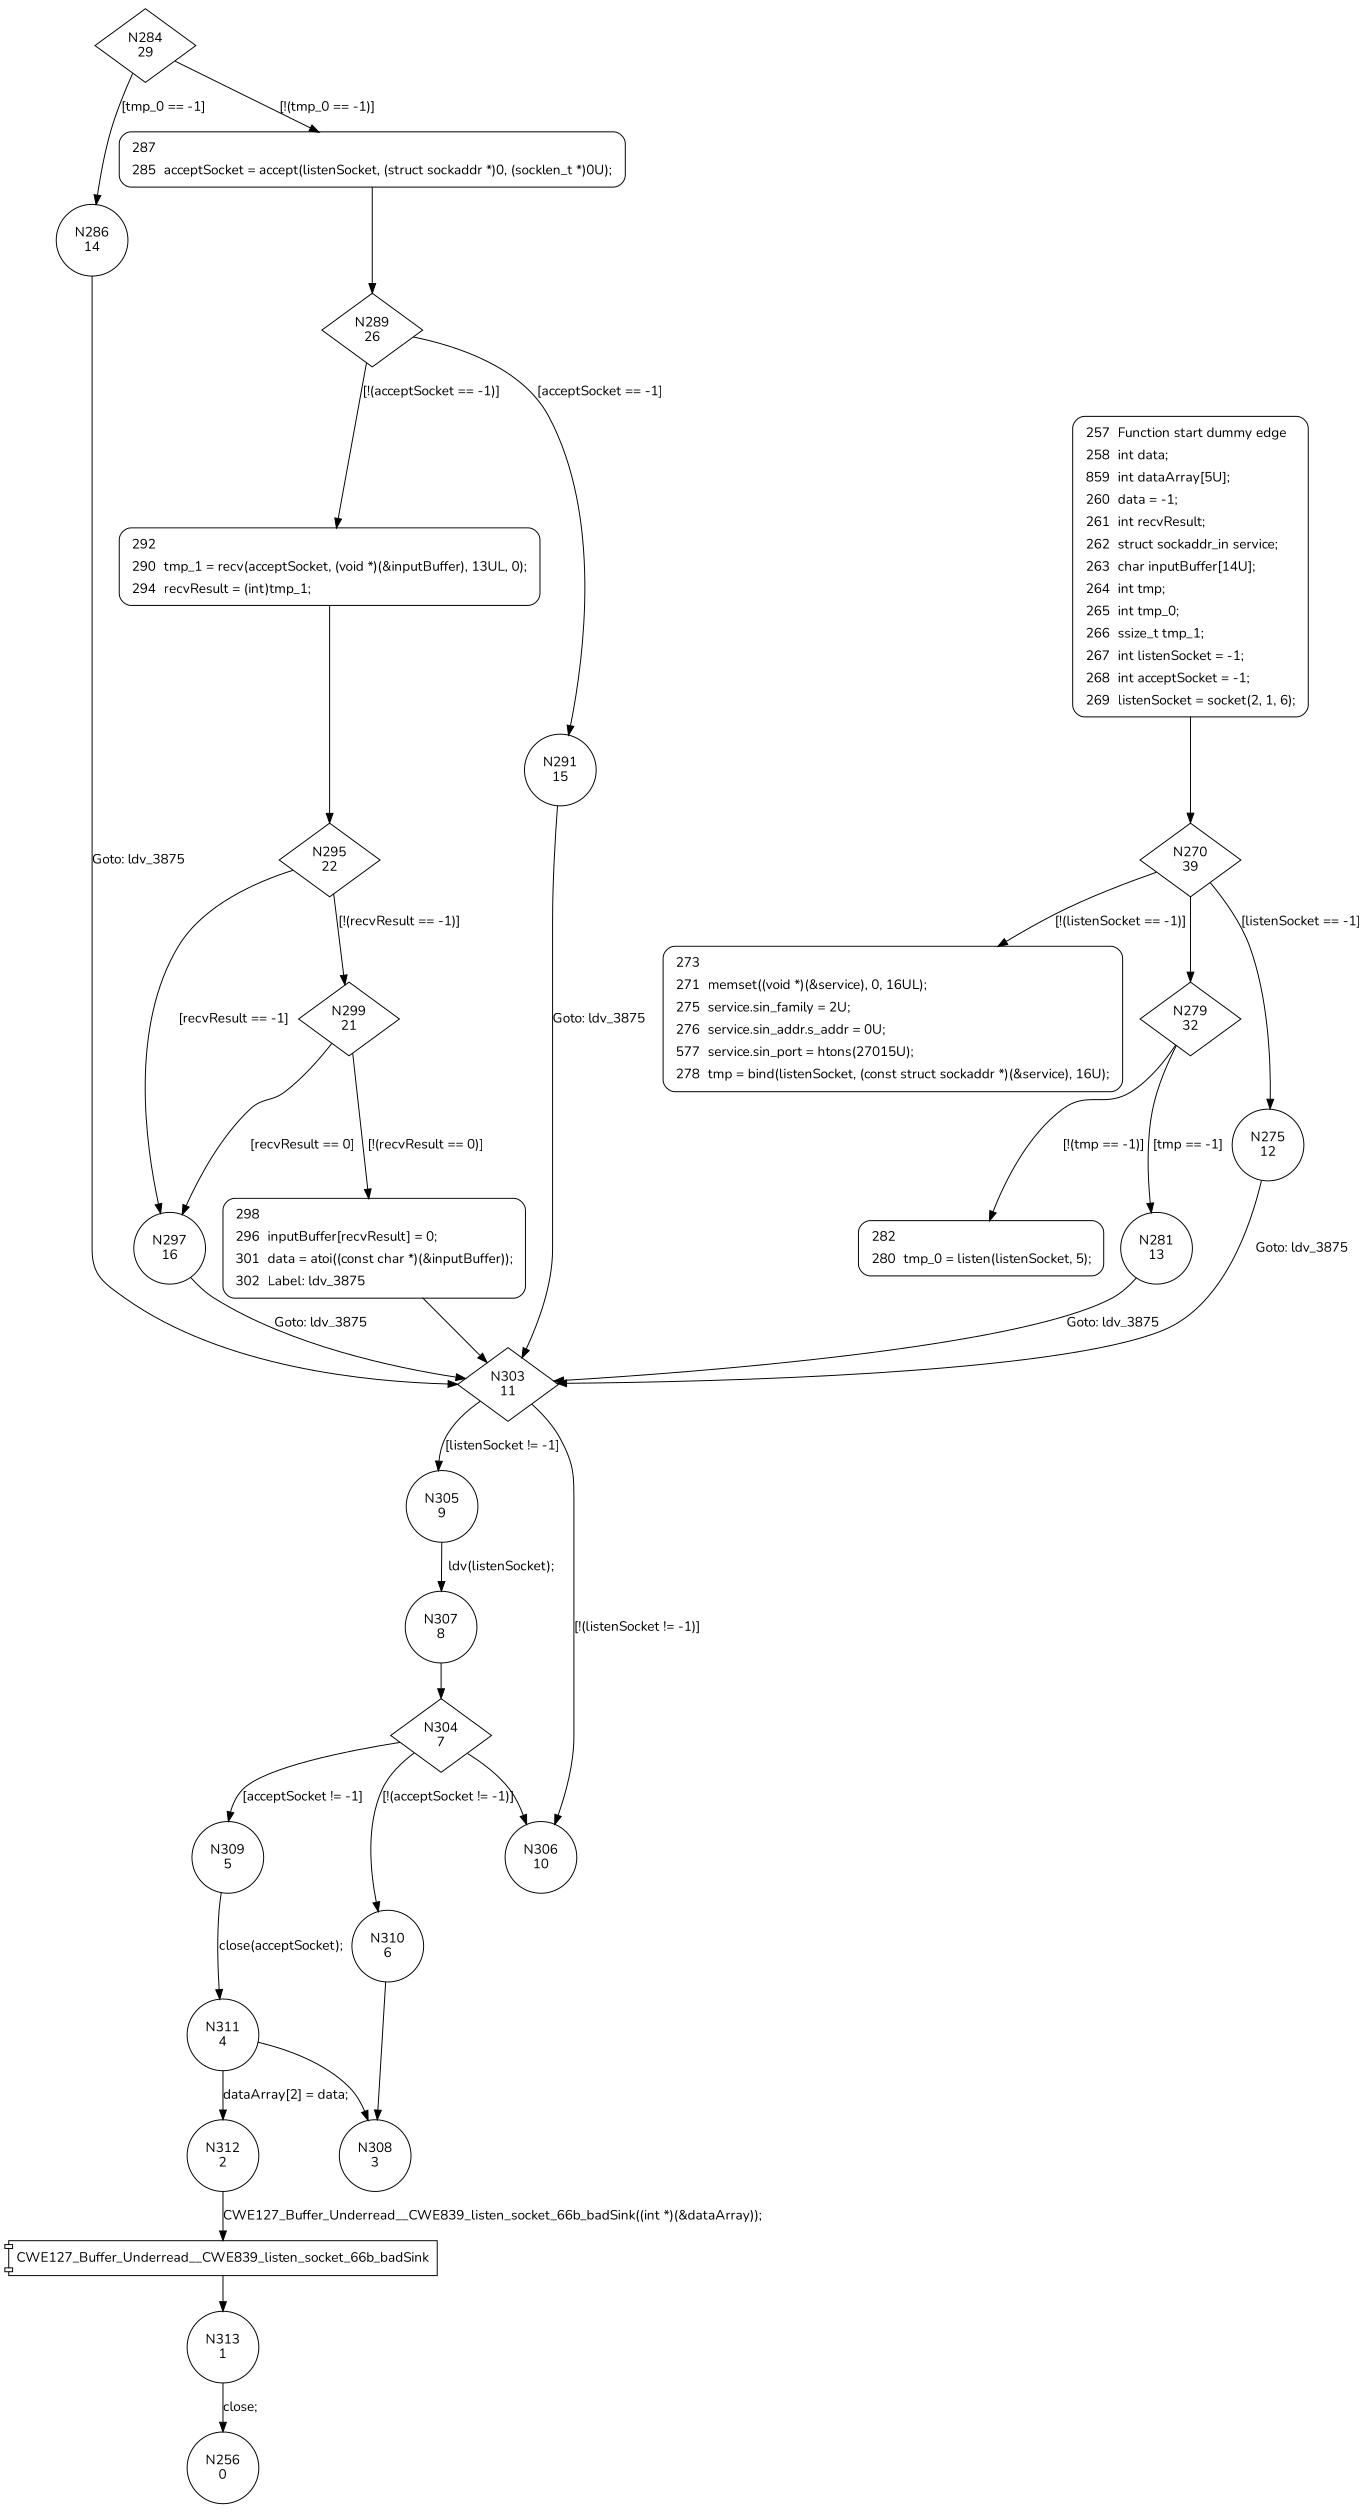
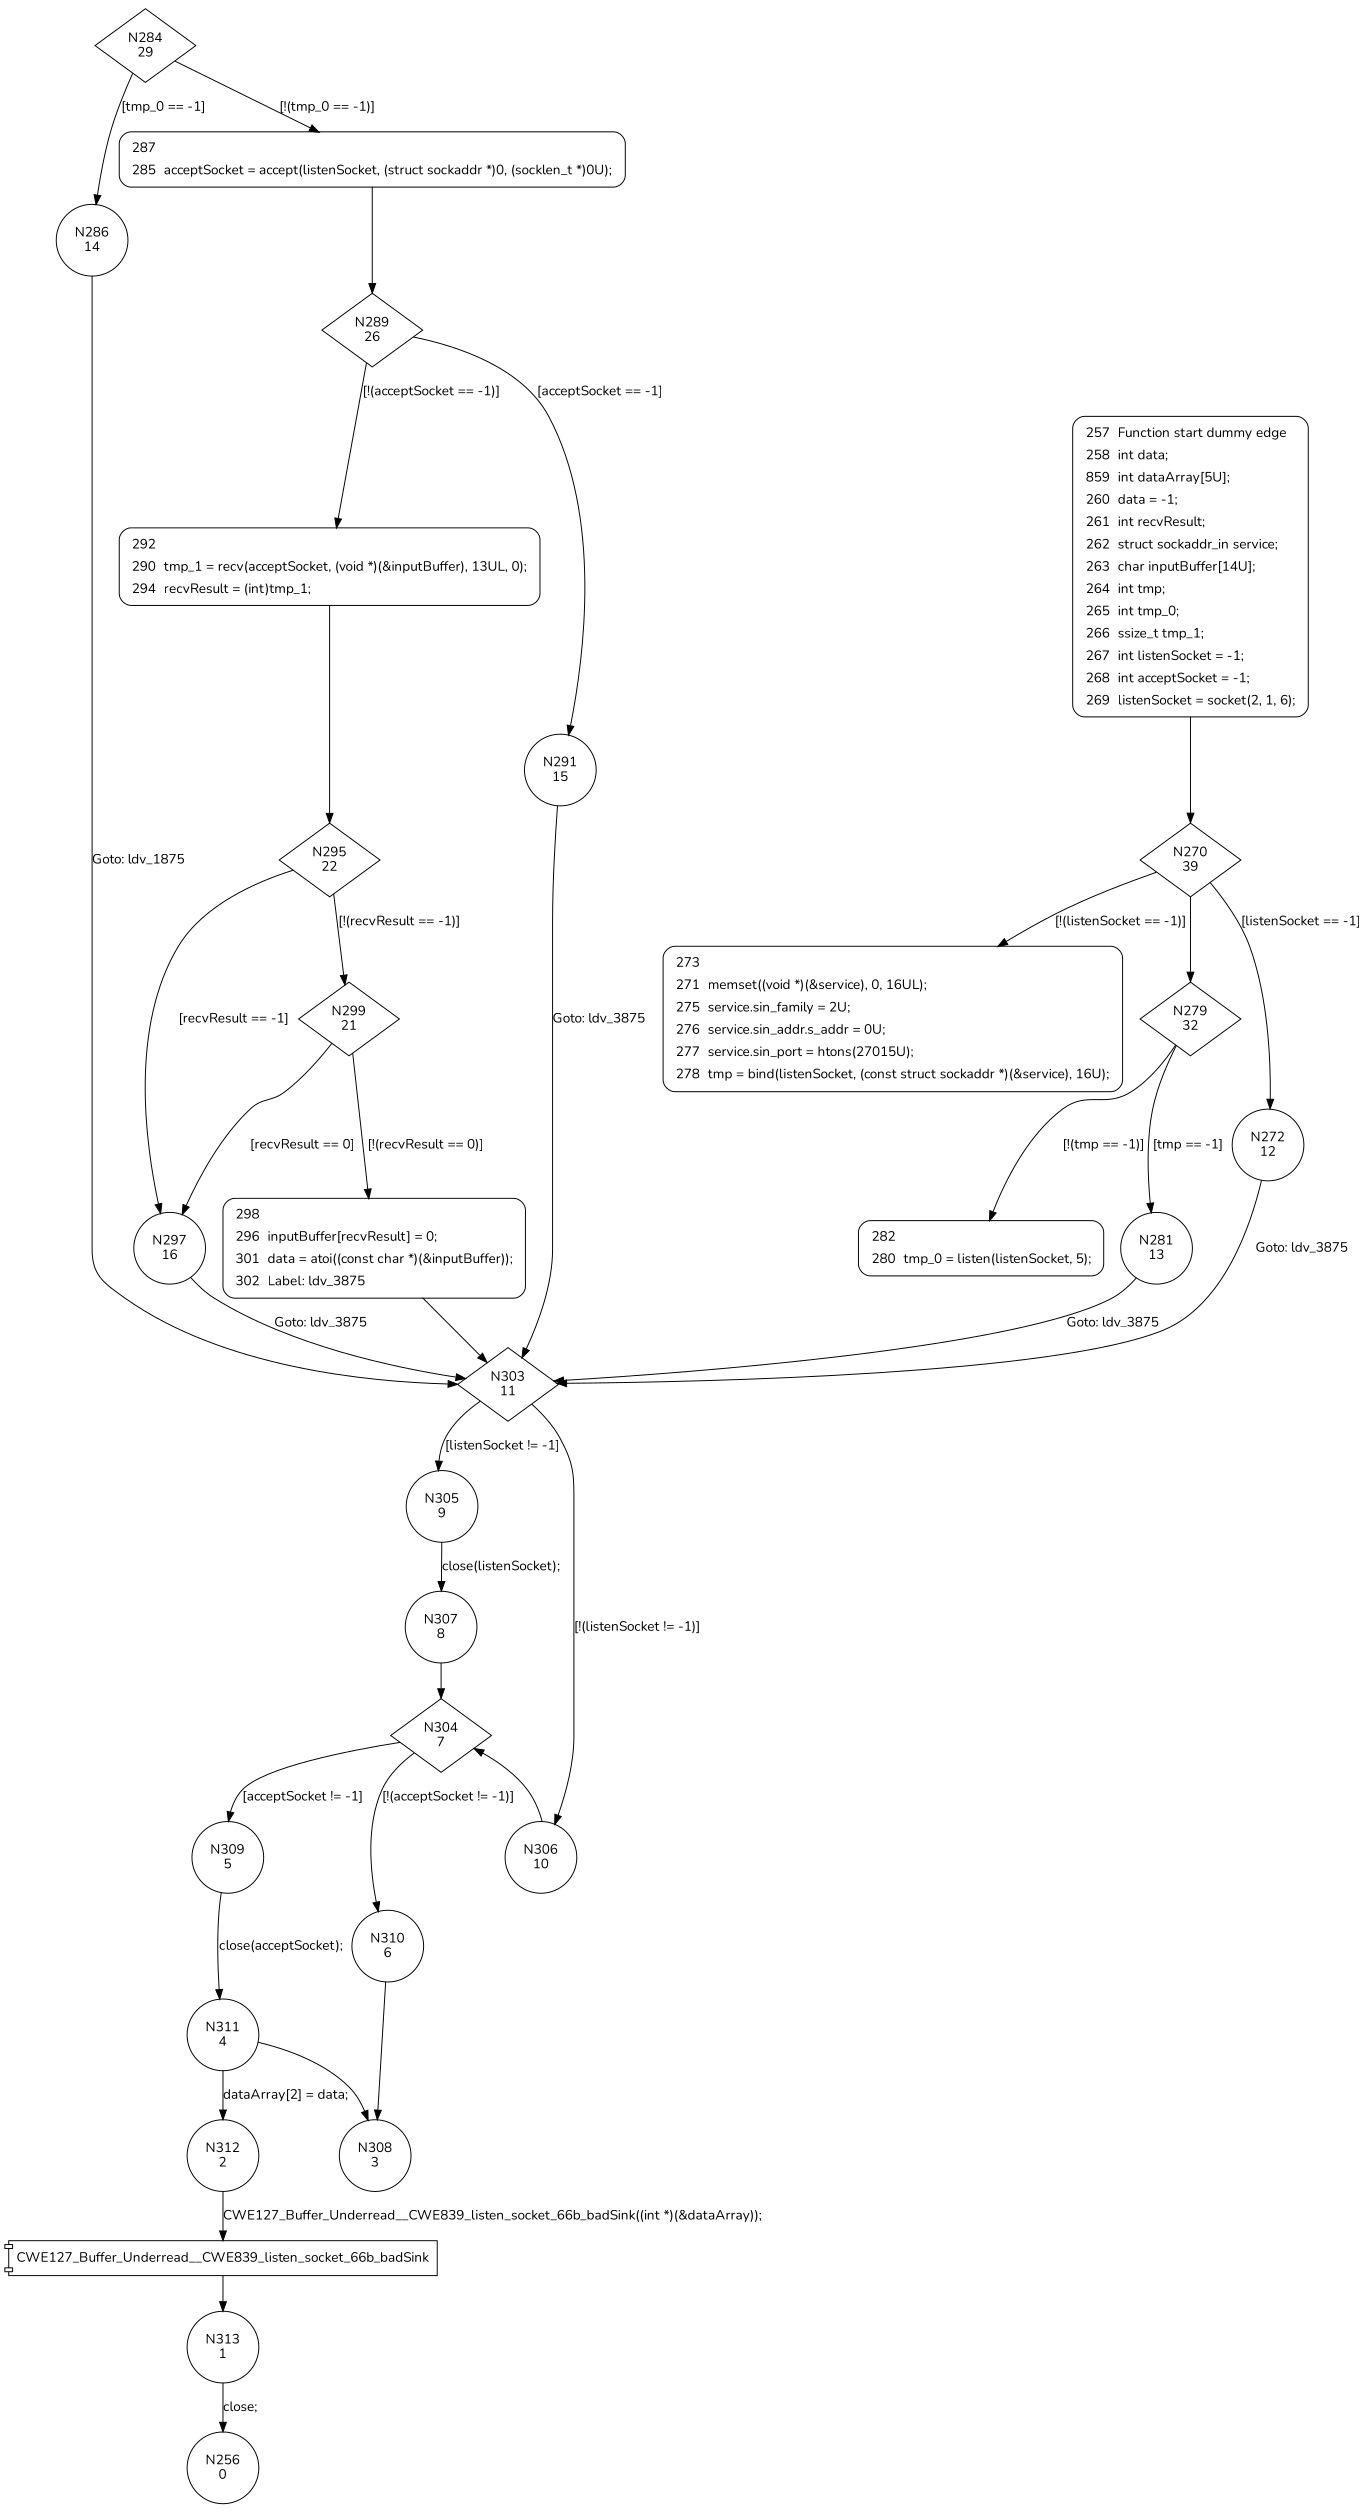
edge "N286 14" -> "N303 11": label "Goto: ldv_3875" -> "Goto: ldv_1875"
node "273": text "577" -> "277"
node "N275 12": label "N275 12" -> "N272 12"
edge "N305 9" -> "N307 8": label "ldv(listenSocket);" -> "close(listenSocket);"
edge "N304 7" -> "N306 10": reversed
